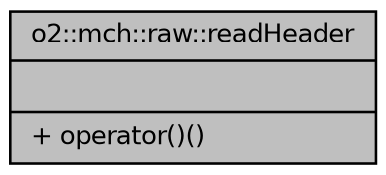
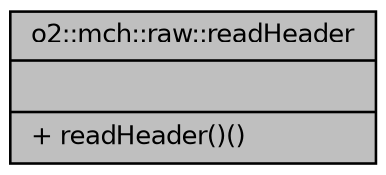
node "o2::mch::raw::readHeader": text "+ operator()()" -> "+ readHeader()()"
